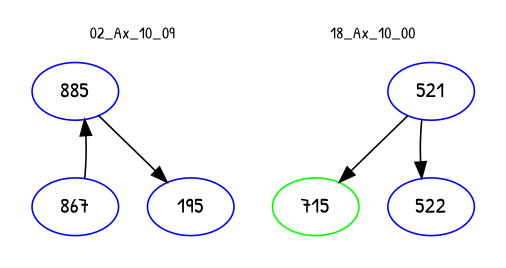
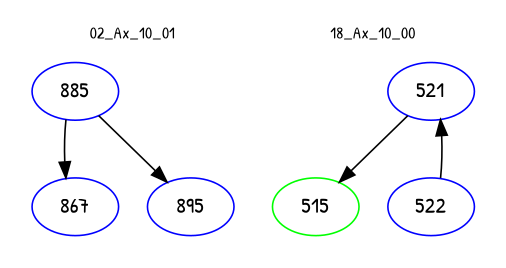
cluster "02_Ax_10_09": label "02_Ax_10_09" -> "02_Ax_10_01"
edge "521" -> "522": reversed
edge "867" -> "885": reversed
node "195": label "195" -> "895"
node "715": label "715" -> "515"
